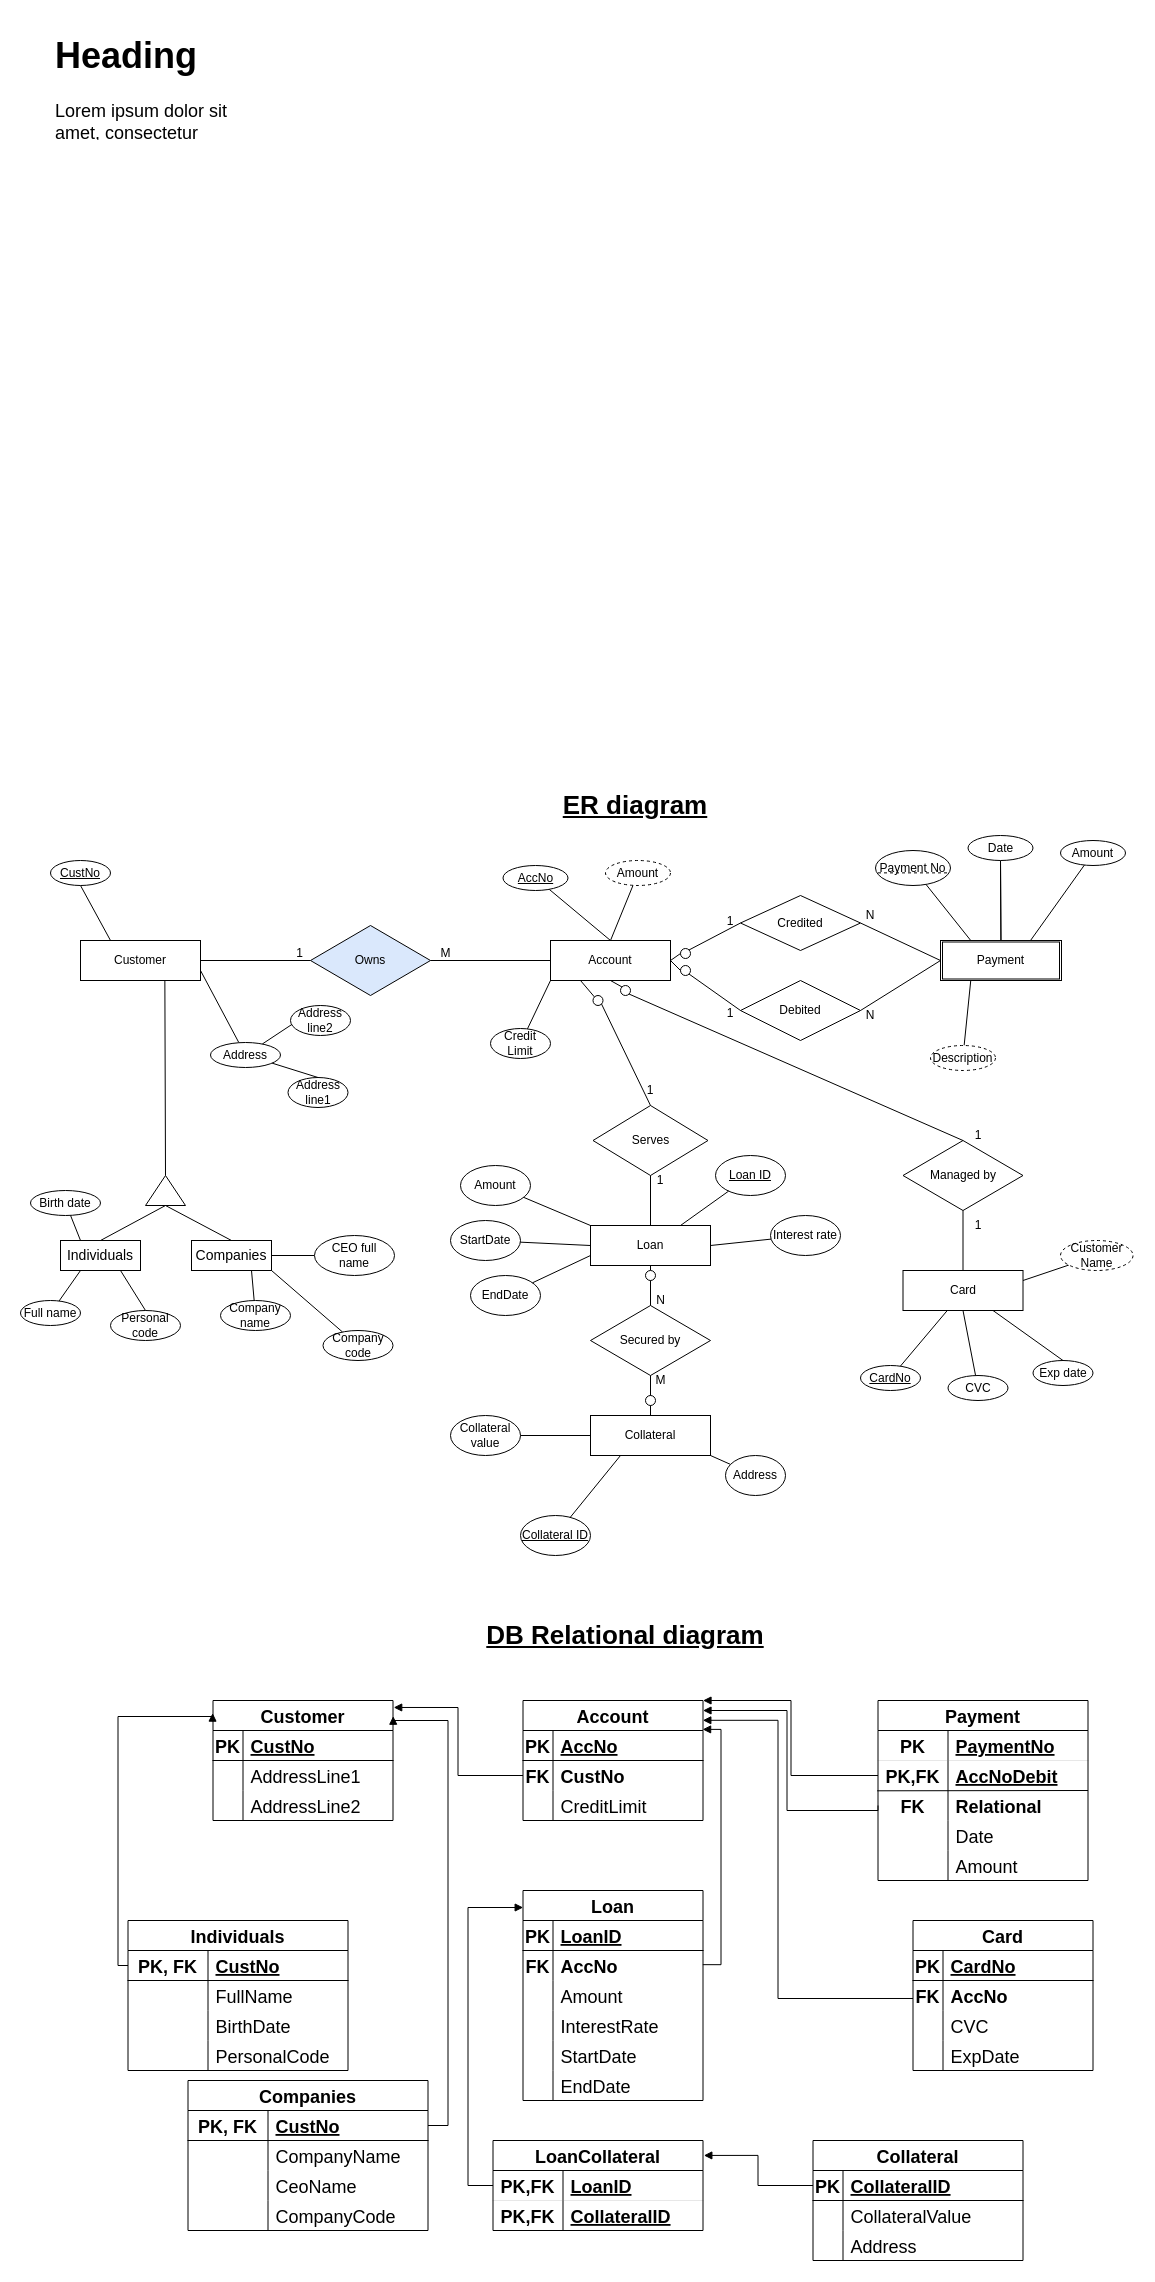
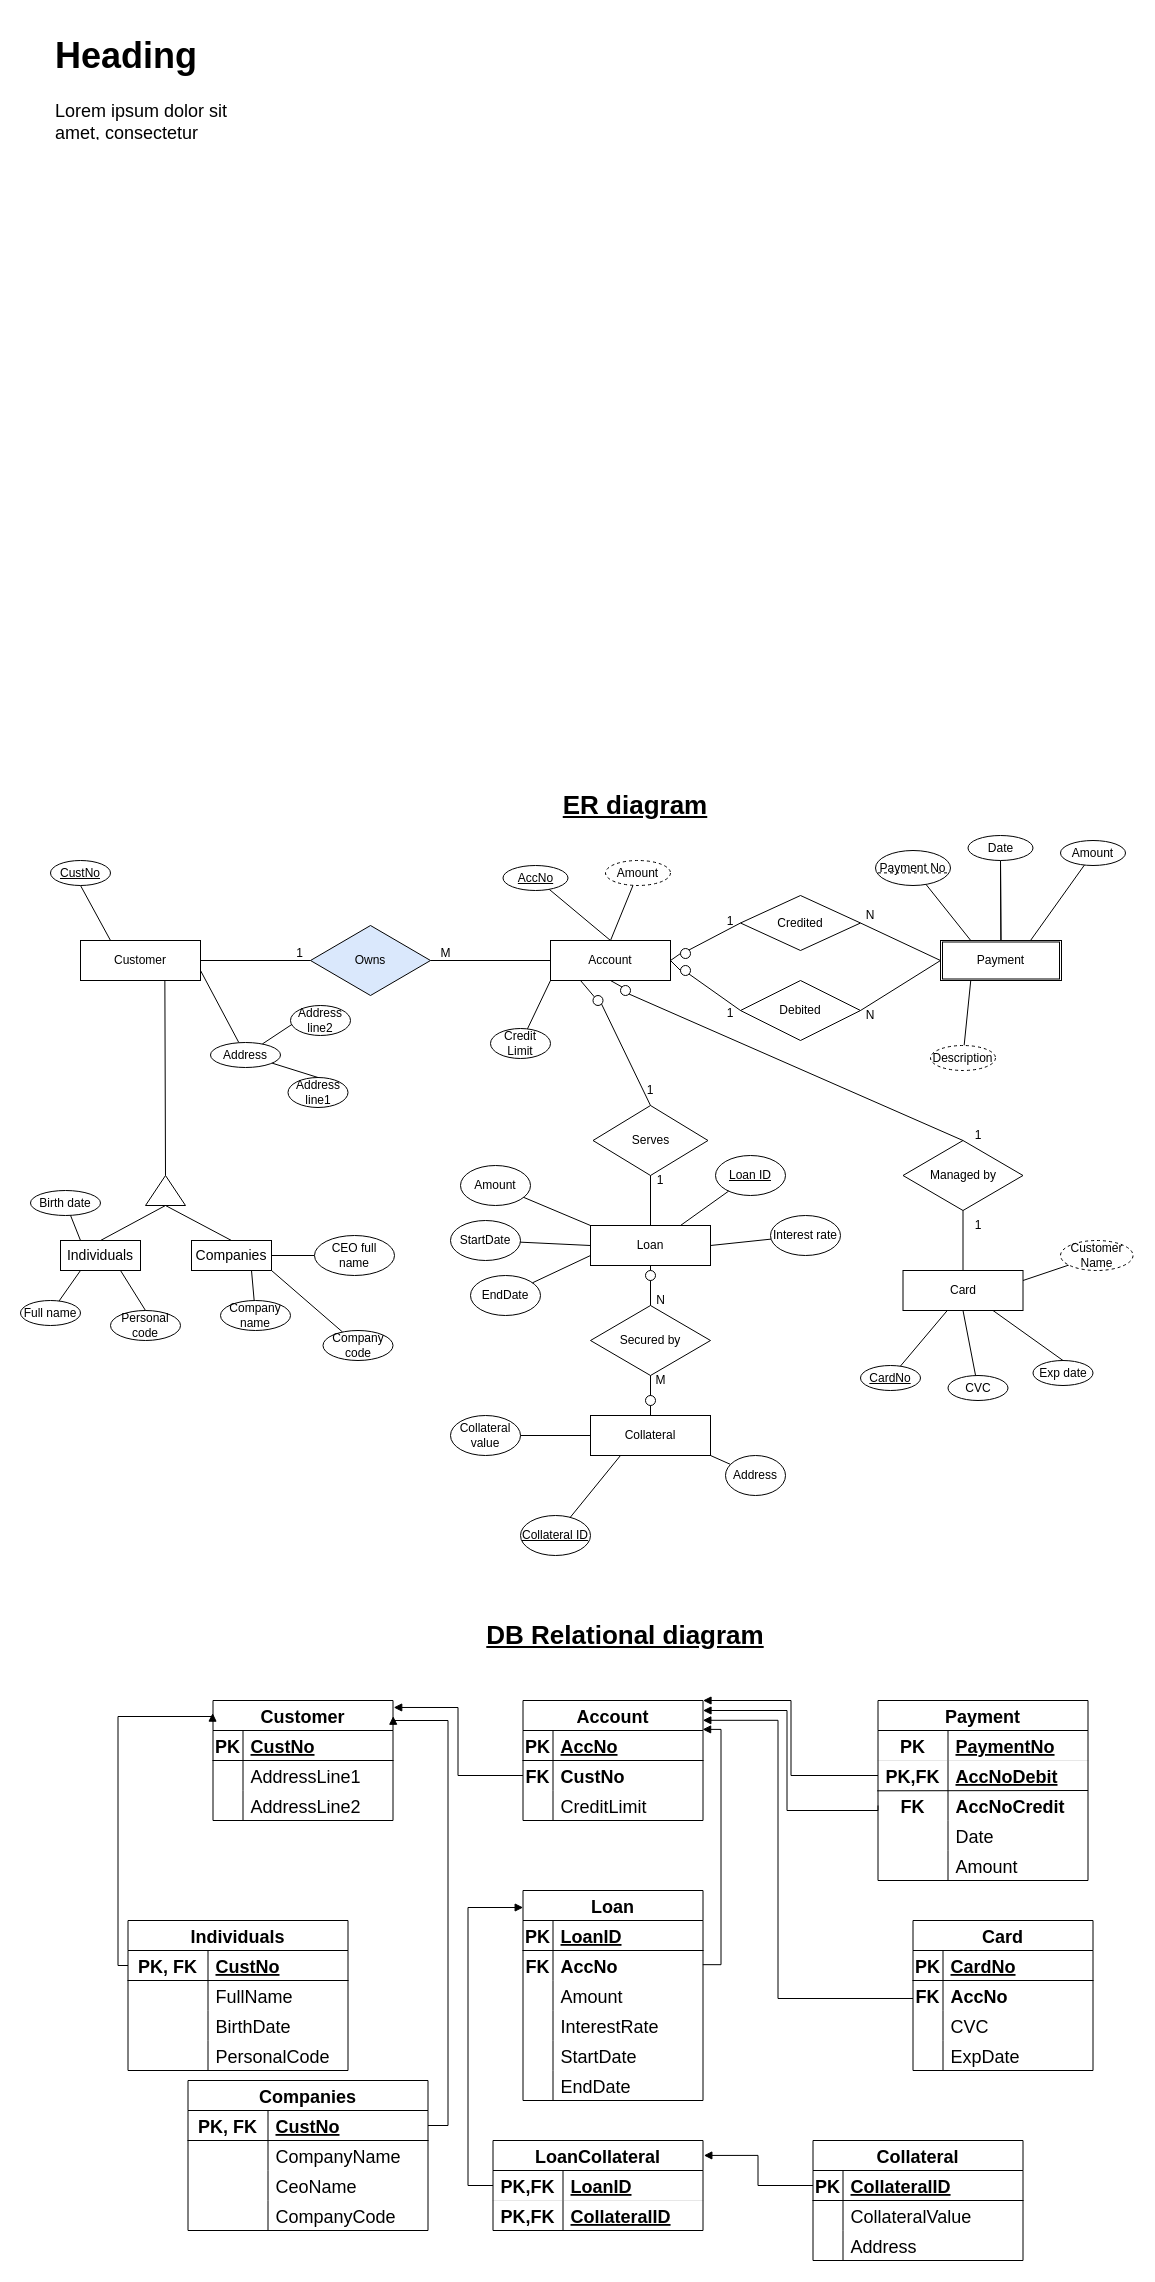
node "Relational": label "Relational" -> "AccNoCredit"
